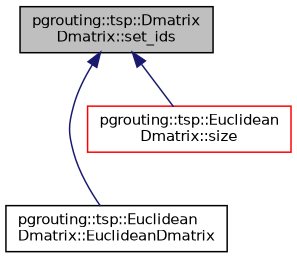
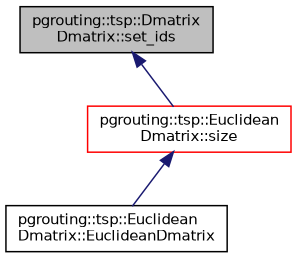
edge "pgrouting::tsp::Euclidean Dmatrix::EuclideanDmatrix" -> "pgrouting::tsp::Dmatrix Dmatrix::set_ids": now "pgrouting::tsp::Euclidean Dmatrix::EuclideanDmatrix" -> "pgrouting::tsp::Euclidean Dmatrix::size"
